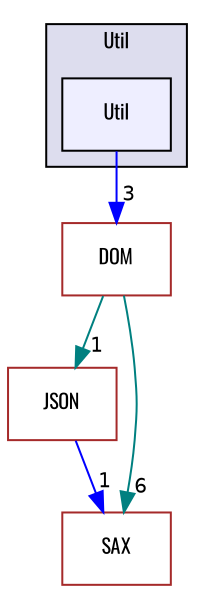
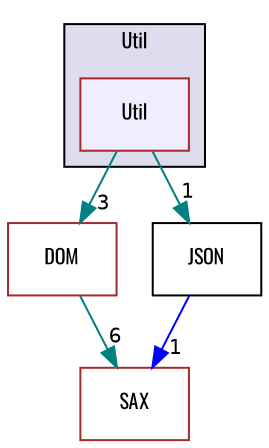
node "Util": color black -> brown
edge "Util" -> "DOM": color blue -> teal
edge "DOM" -> "JSON": now "Util" -> "JSON"
node "JSON": color brown -> black
